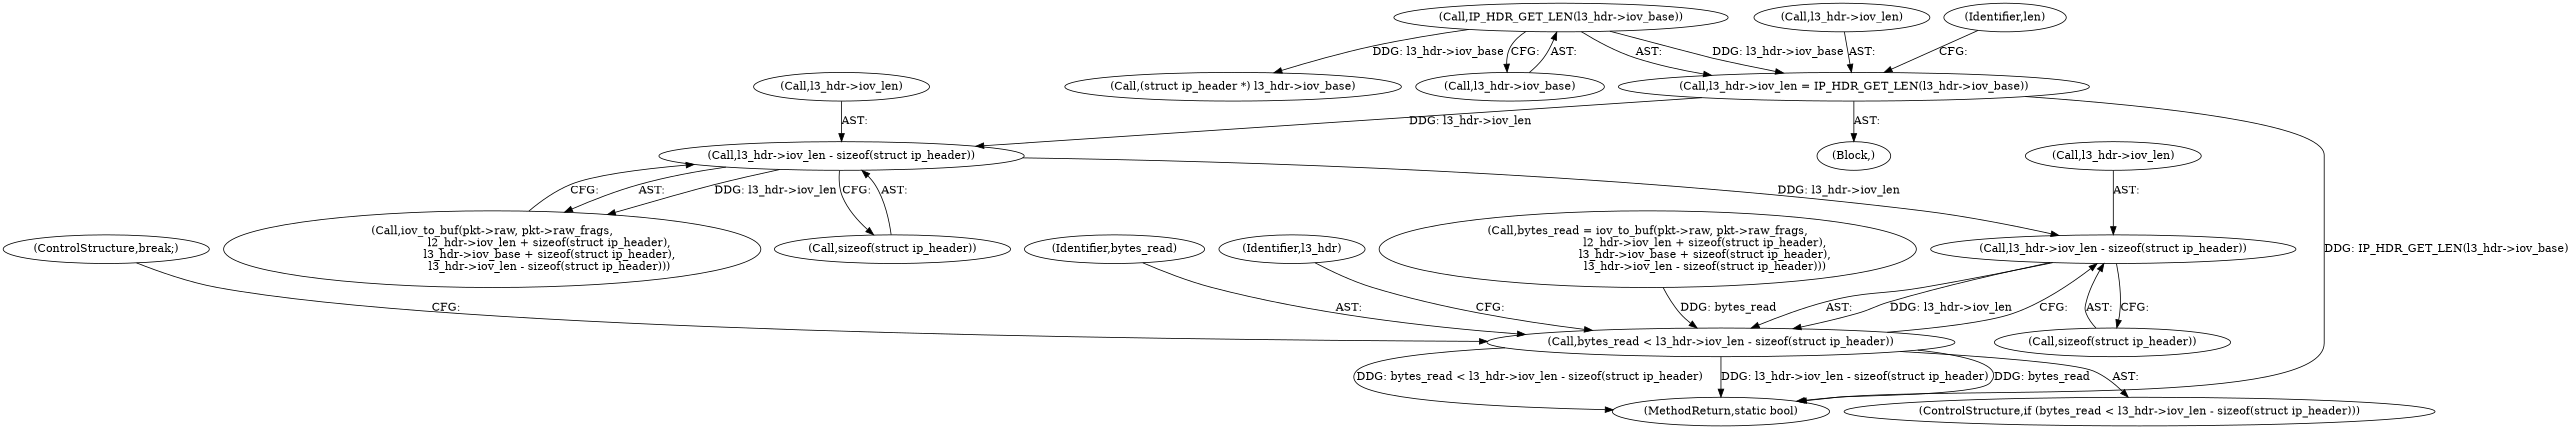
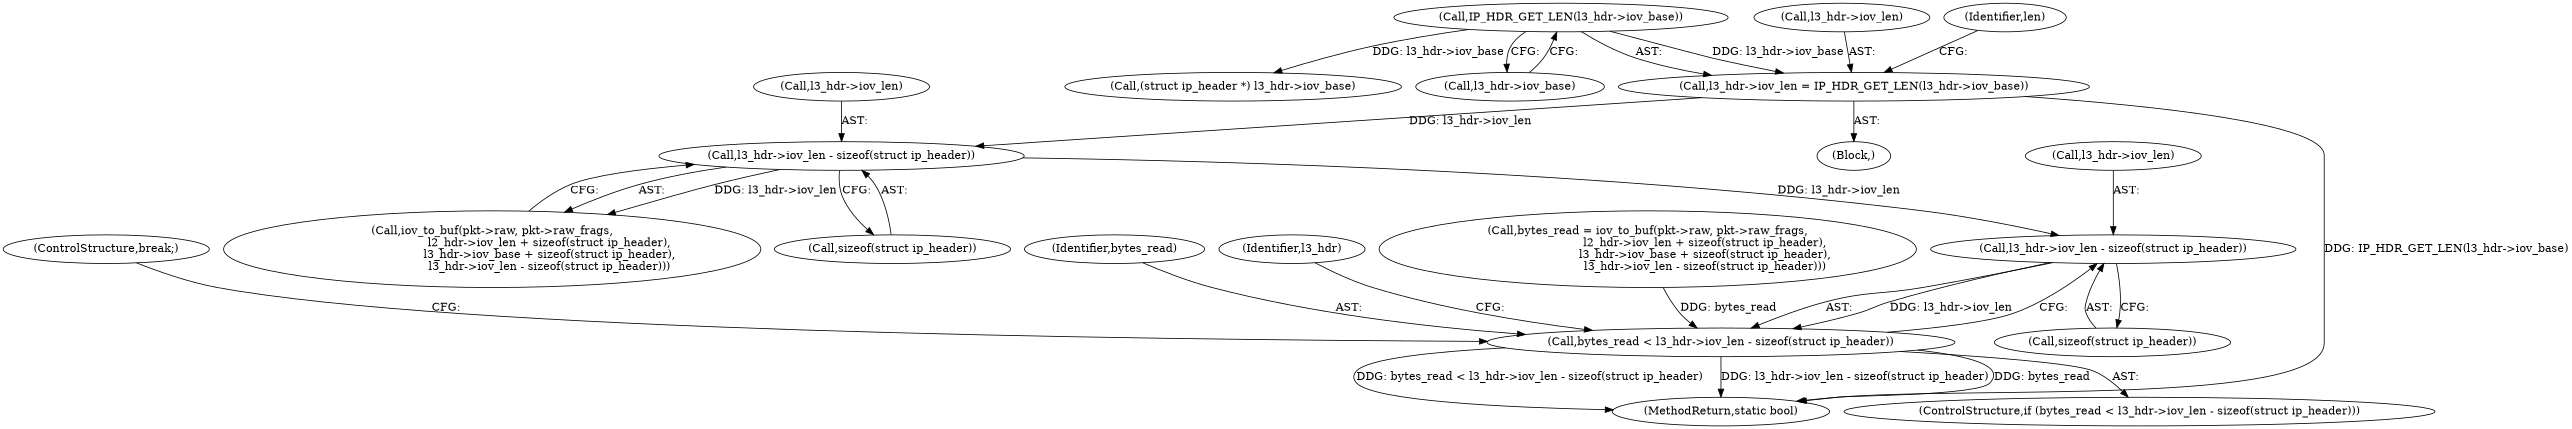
edge "(Call,l3_hdr->iov_base)" -> "(Call,IP_HDR_GET_LEN(l3_hdr->iov_base))": label "AST: " -> "CFG: "
